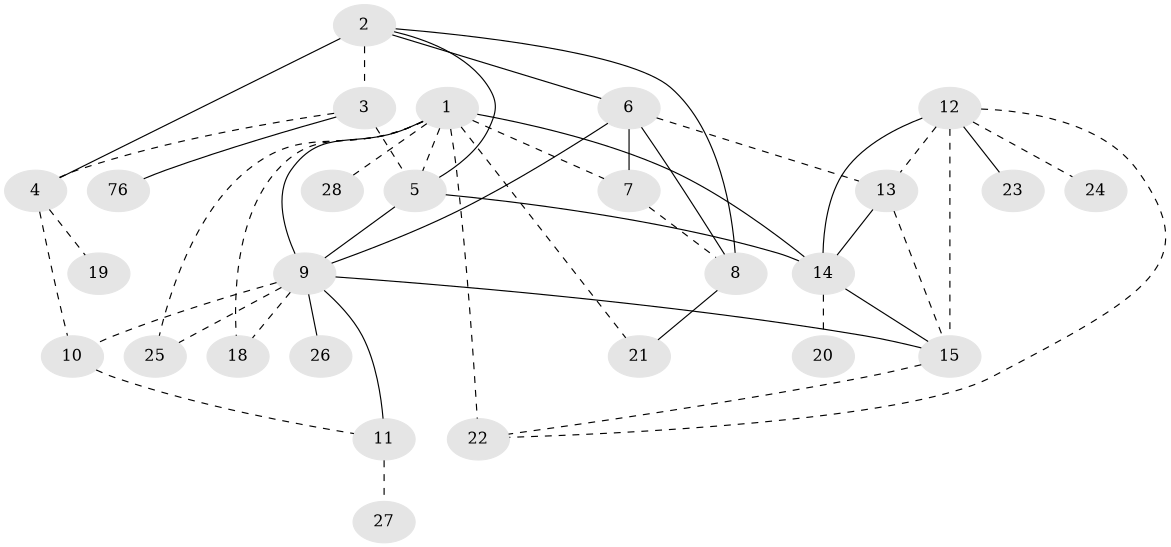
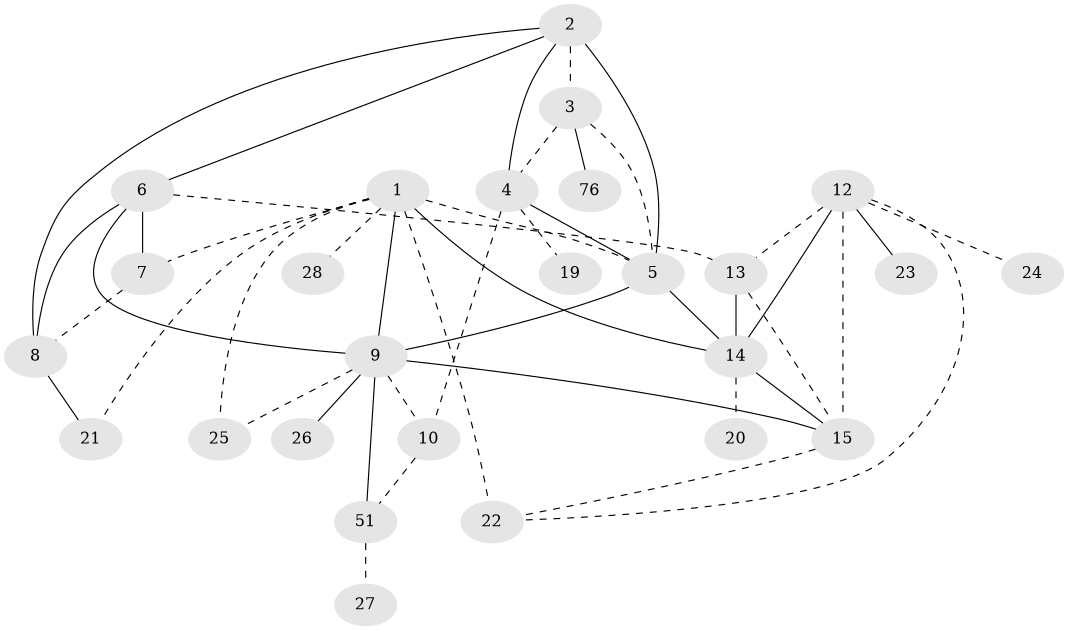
edge "4" -- "5": added
node "18": removed
node "11": label "11" -> "51"
